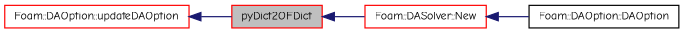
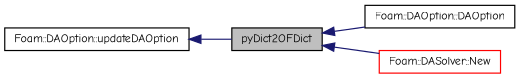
node "Foam::DAOption::updateDAOption": color red -> black
node "pyDict2OFDict": color red -> black
edge "Foam::DAOption::DAOption" -> "Foam::DASolver::New": now "Foam::DAOption::DAOption" -> "pyDict2OFDict"
